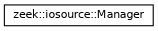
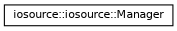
node "zeek::iosource::Manager": label "zeek::iosource::Manager" -> "iosource::iosource::Manager"
